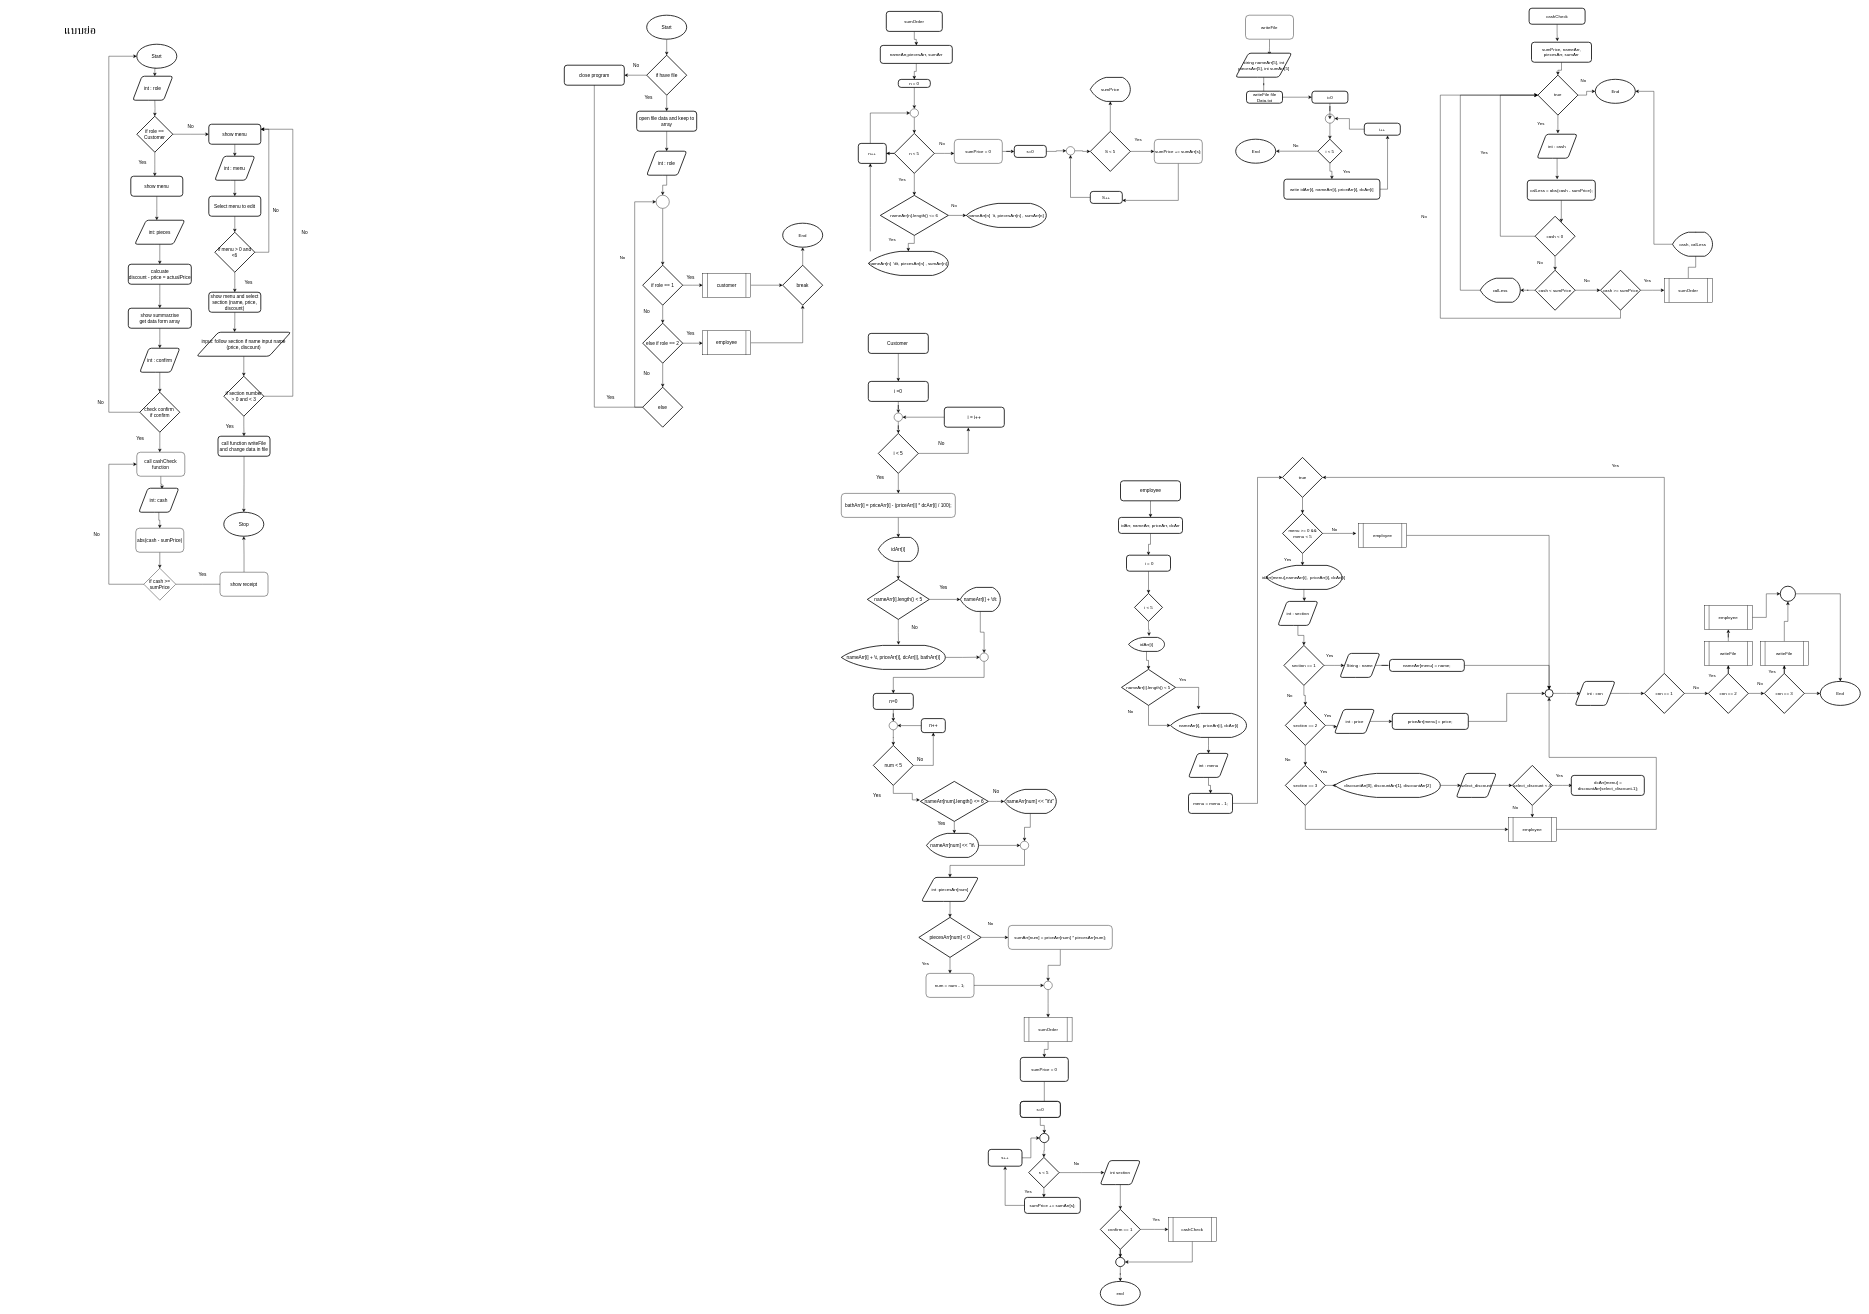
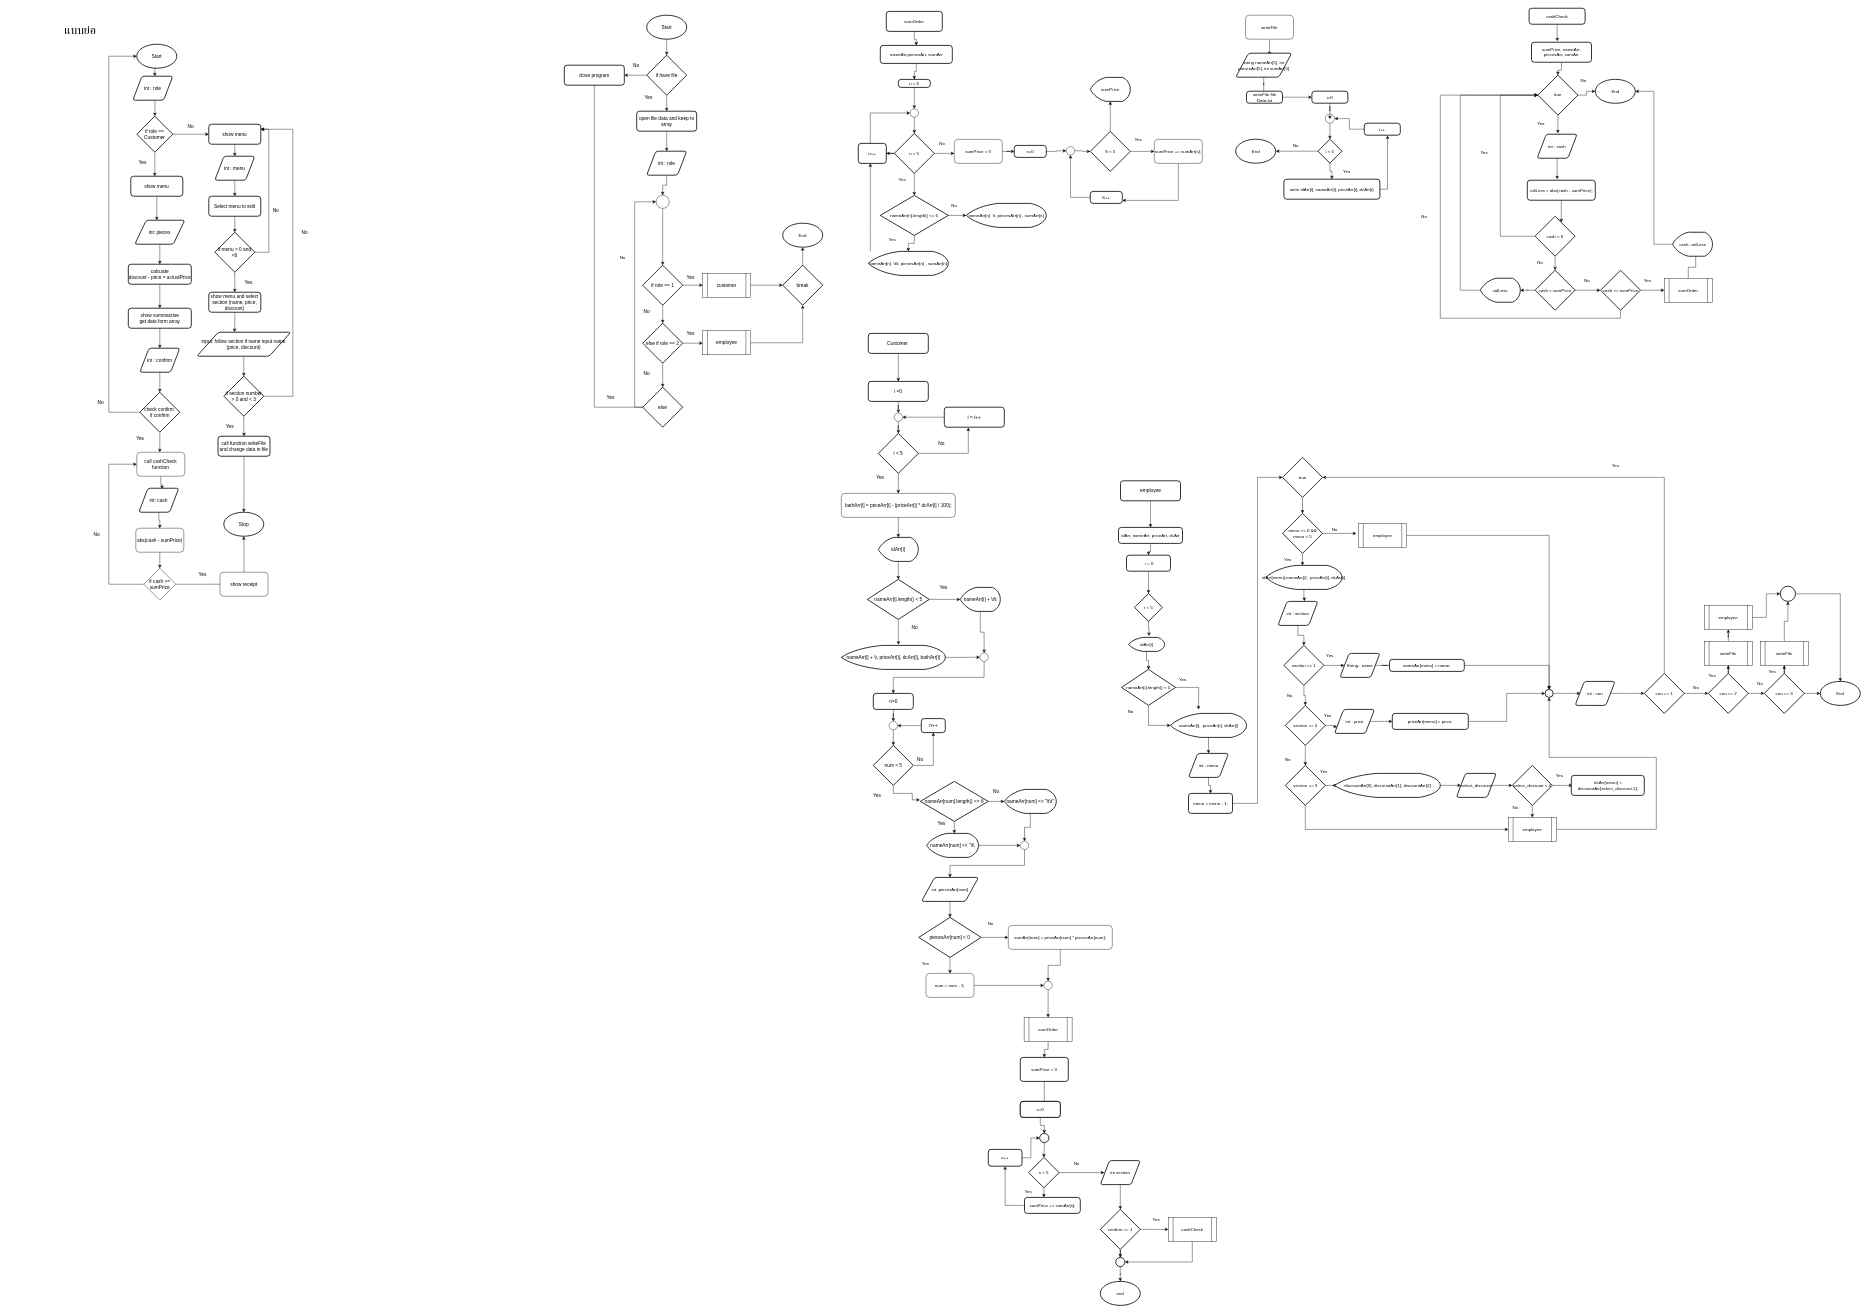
node "idArr, nameArr, priceArr, dcArr": moved (1150, 525) -> (1150, 535)
